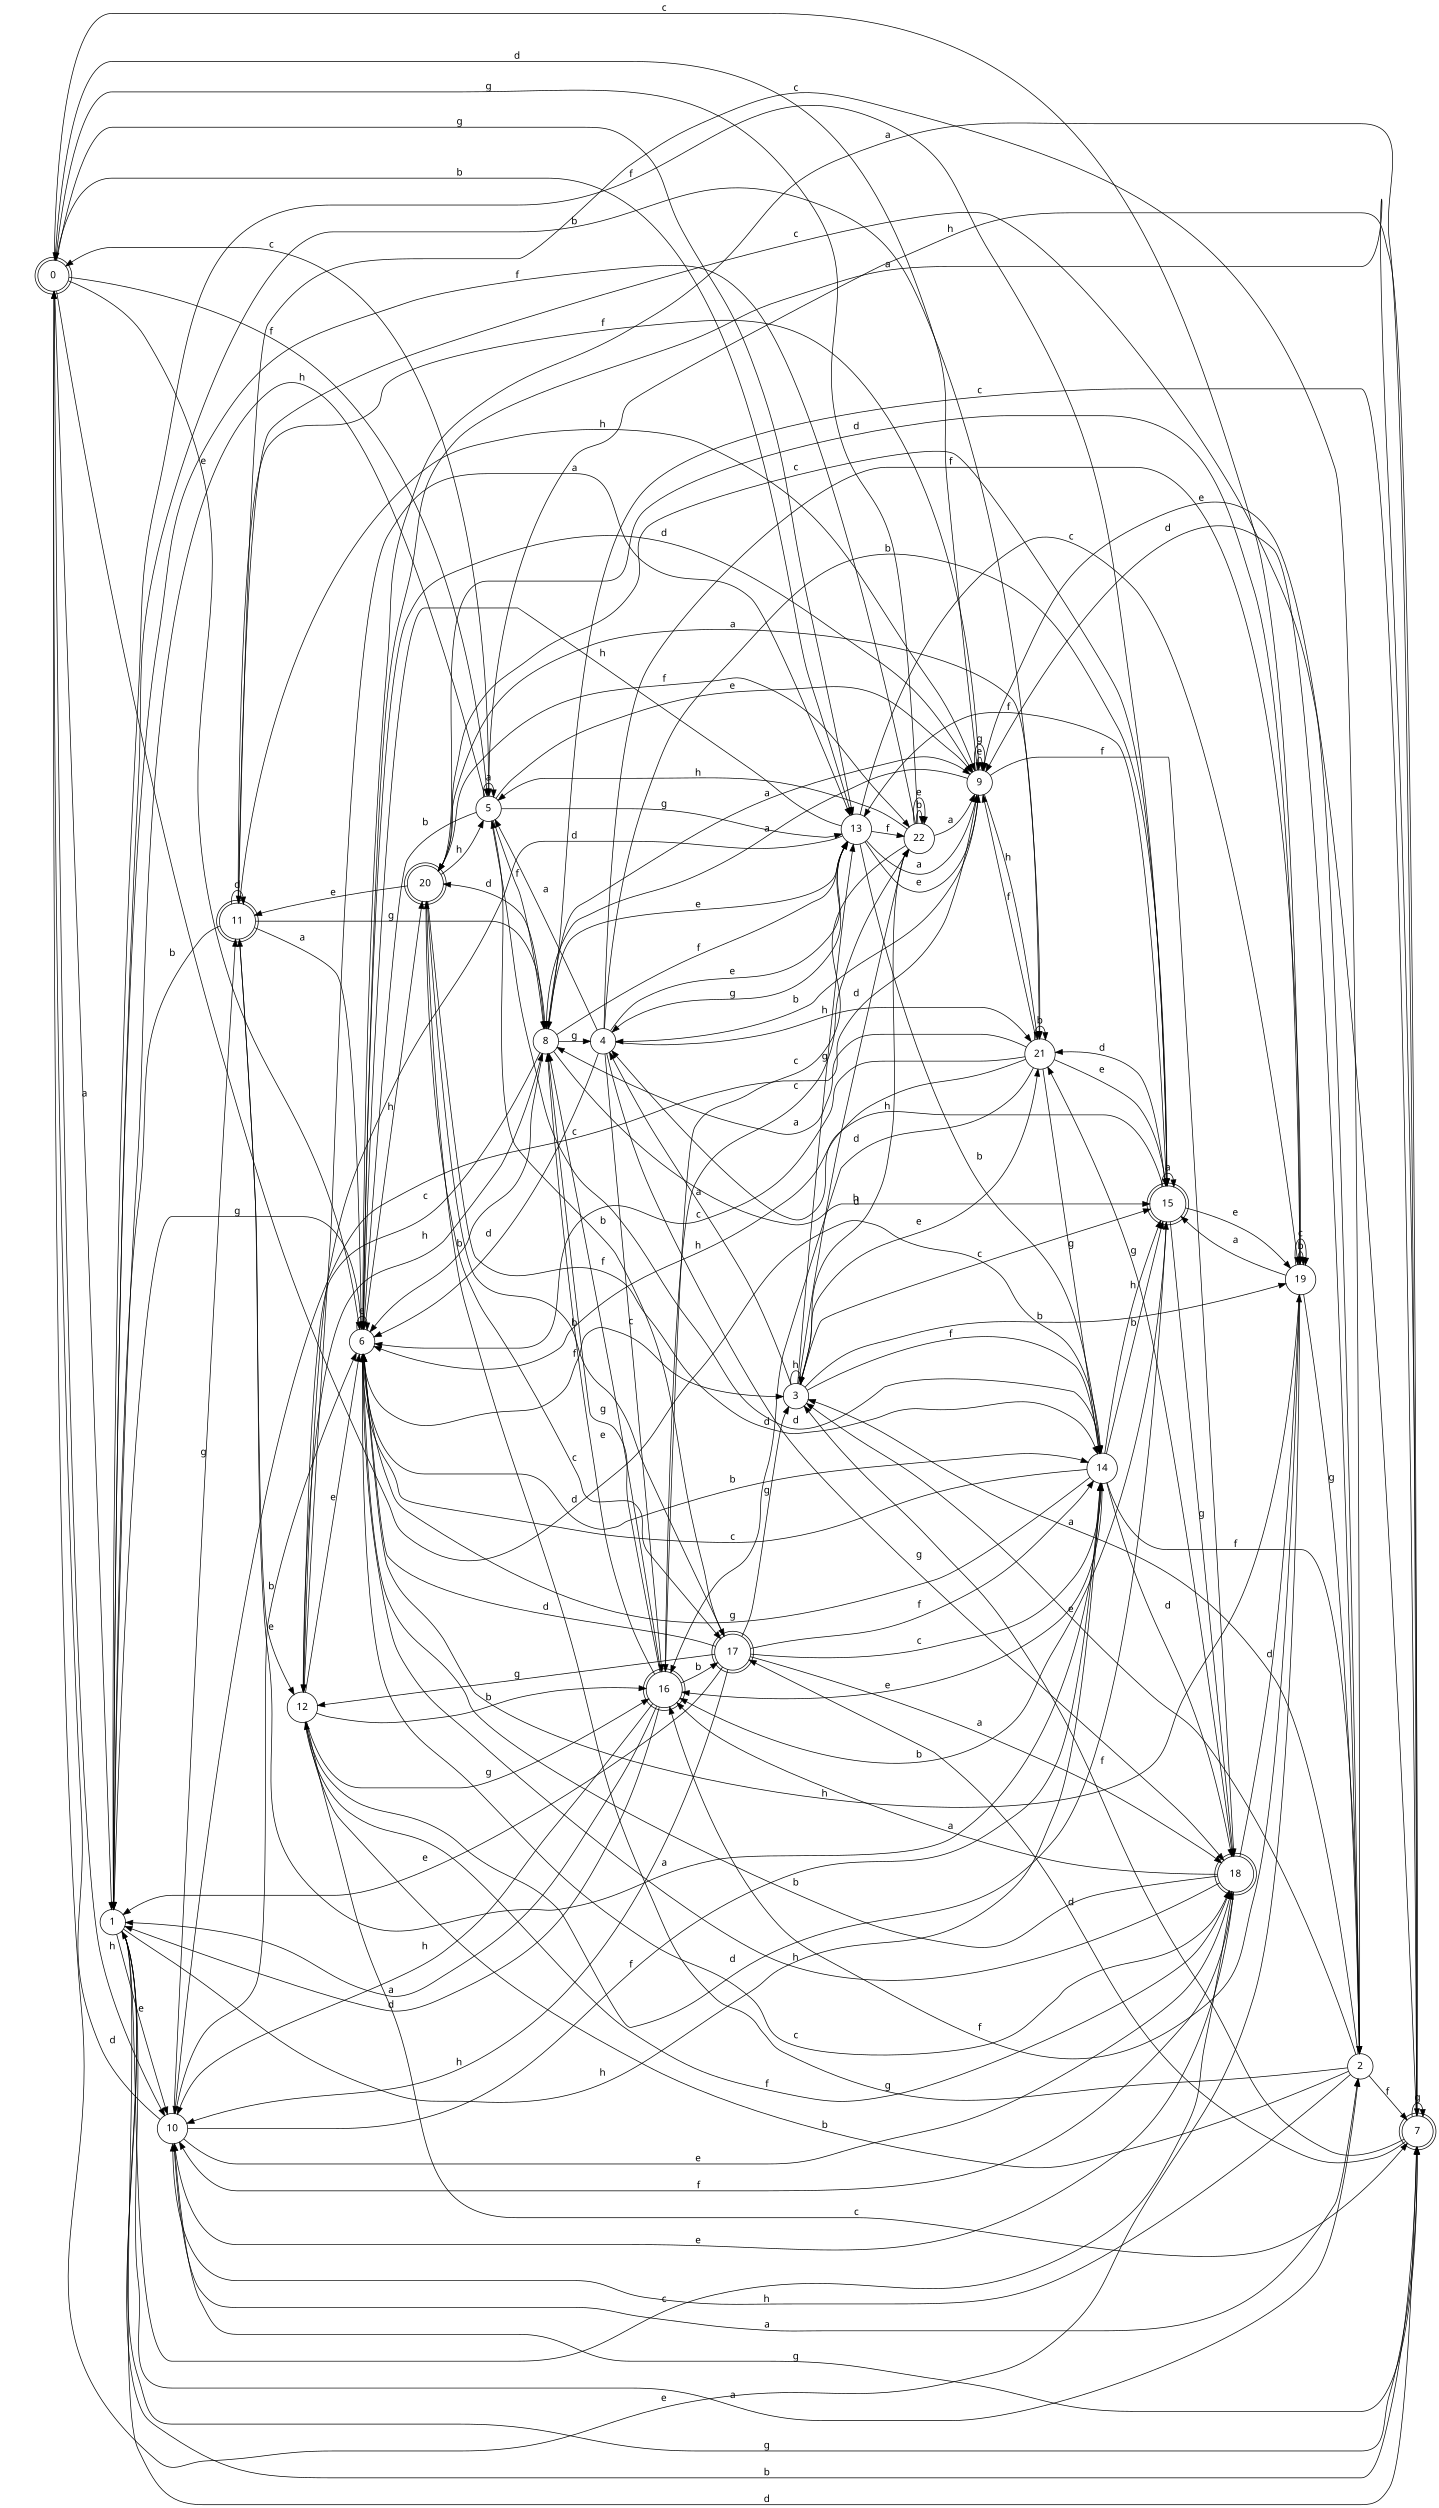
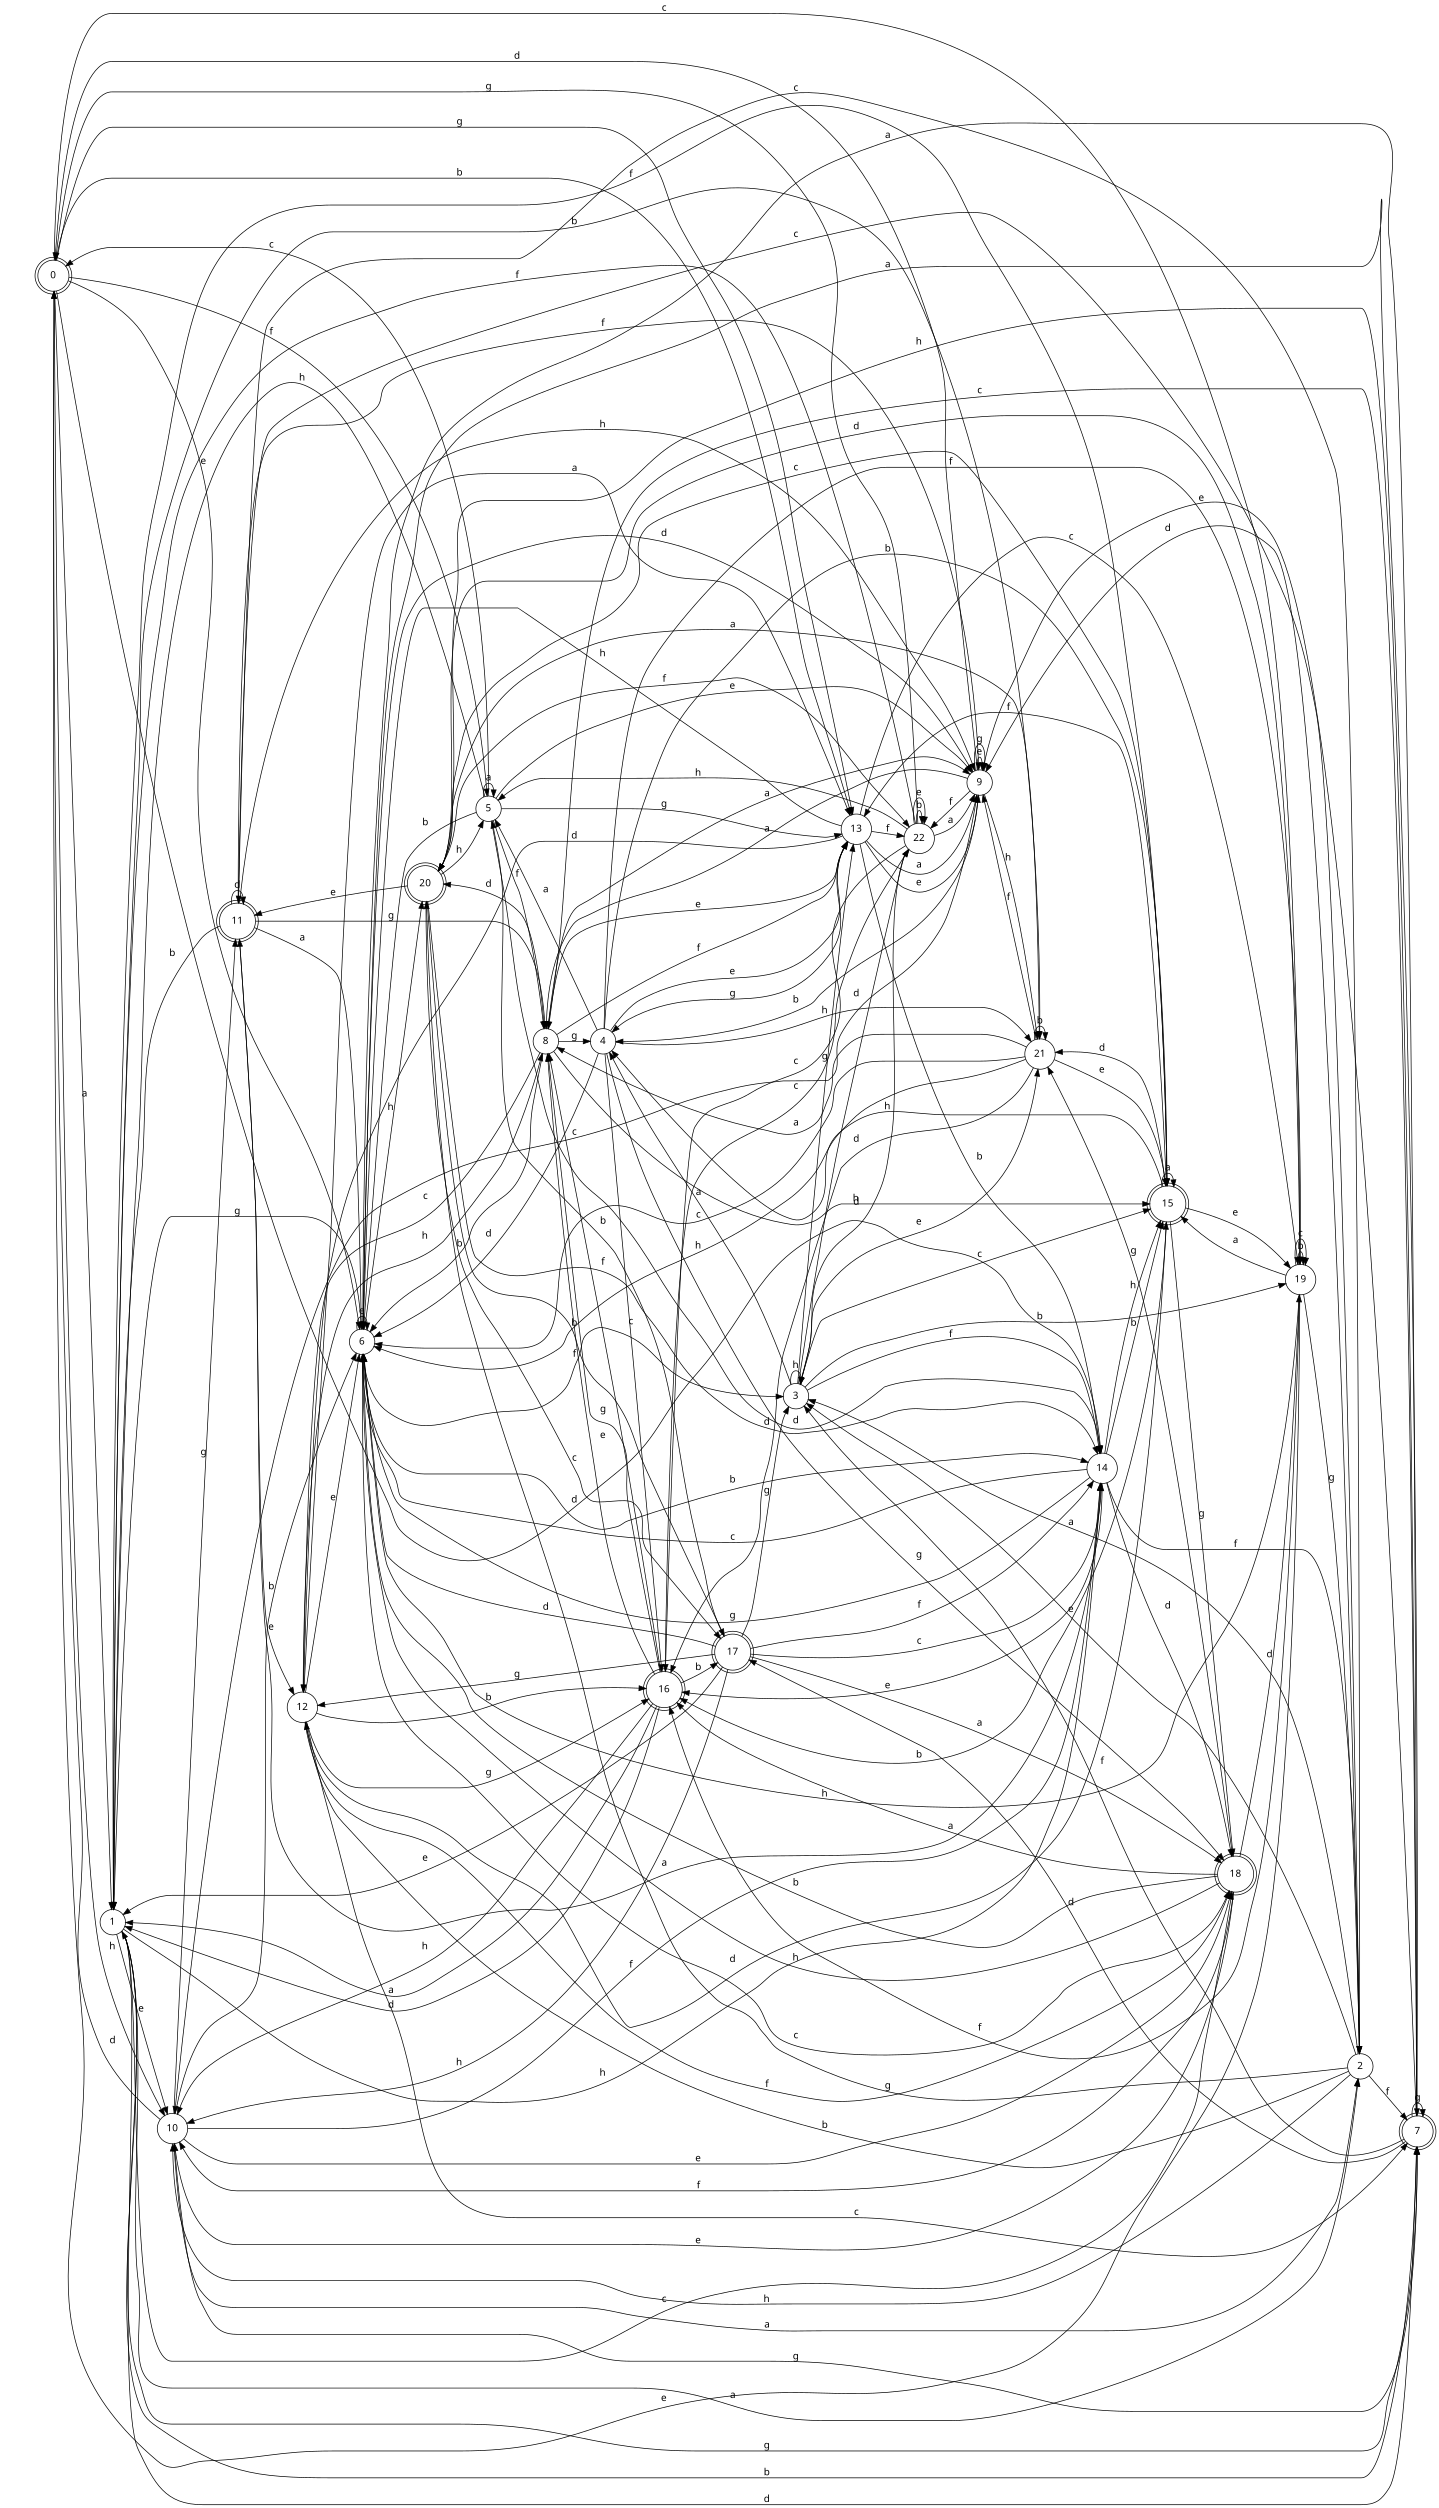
edge "7" -> "5": now "7" -> "20"
edge "9" -> "18": now "9" -> "22"
edge "21" -> "14": removed, label "g"
